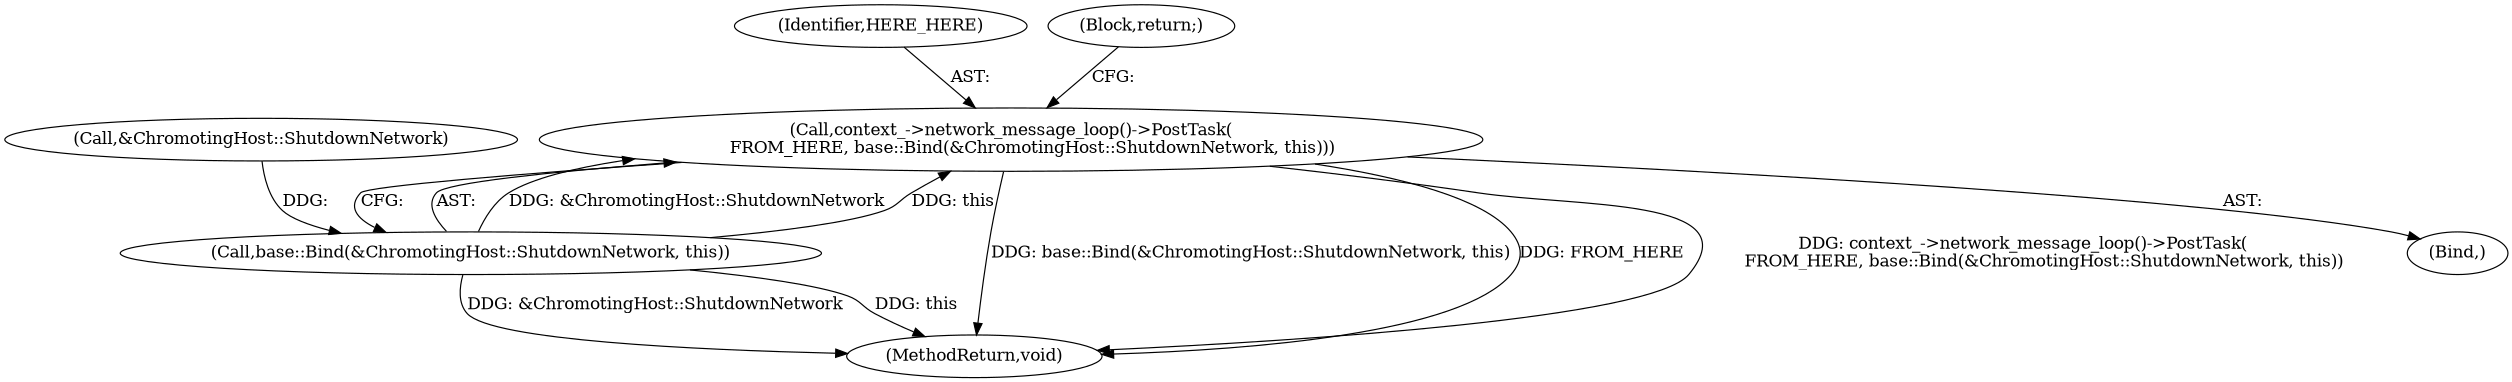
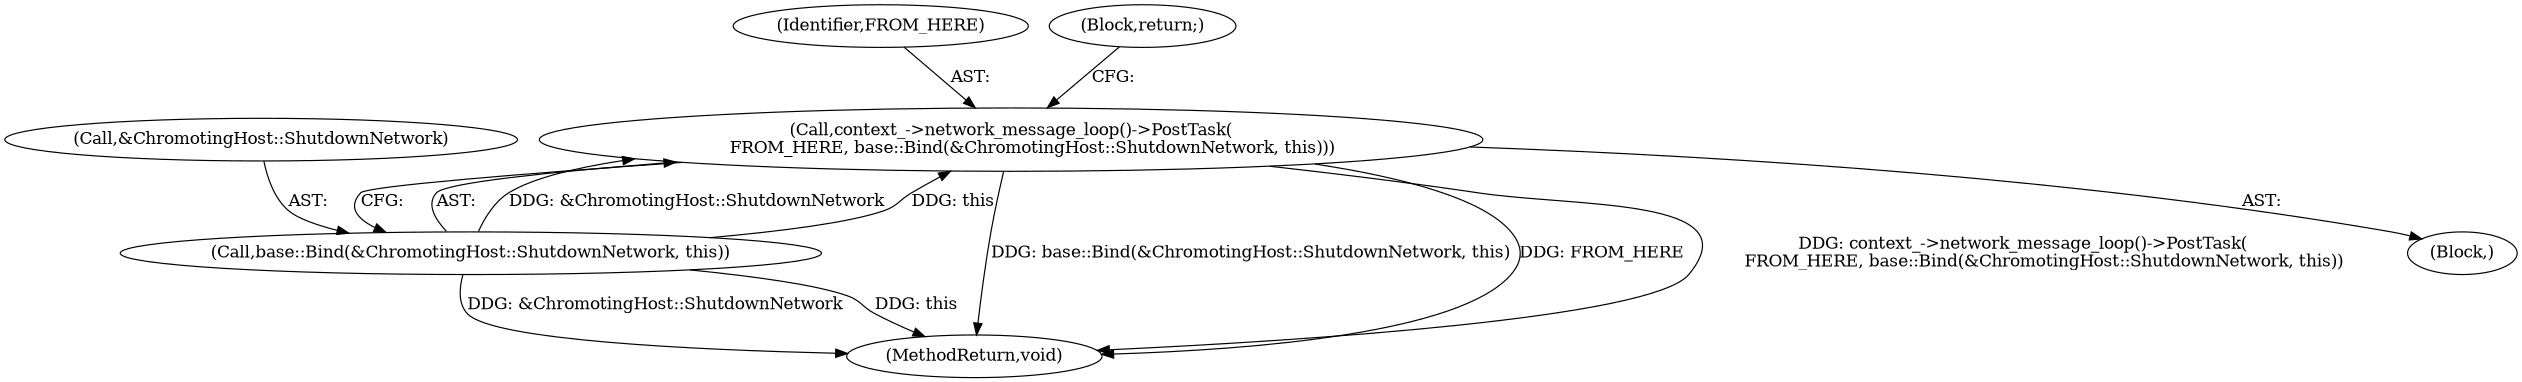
node "(Identifier,HERE_HERE)": label "(Identifier,HERE_HERE)" -> "(Identifier,FROM_HERE)"
edge "(Call,&ChromotingHost::ShutdownNetwork)" -> "(Call,base::Bind(&ChromotingHost::ShutdownNetwork, this))": label "DDG: " -> "AST: "
node "(Bind,)": label "(Bind,)" -> "(Block,)"
